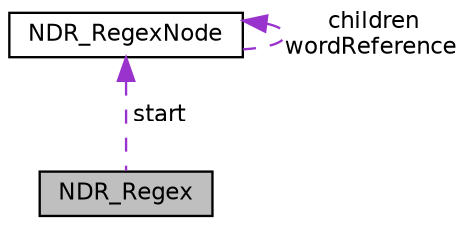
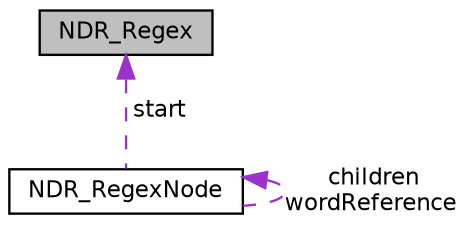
edge "NDR_Regex" -> "NDR_RegexNode": reversed
